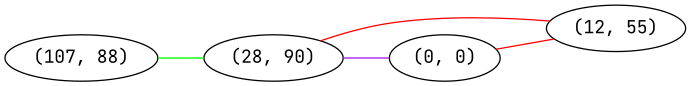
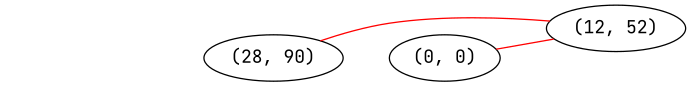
node "(12, 55)": label "(12, 55)" -> "(12, 52)"
node "(107, 88)": removed
edge "(28, 90)" -- "(0, 0)": removed
